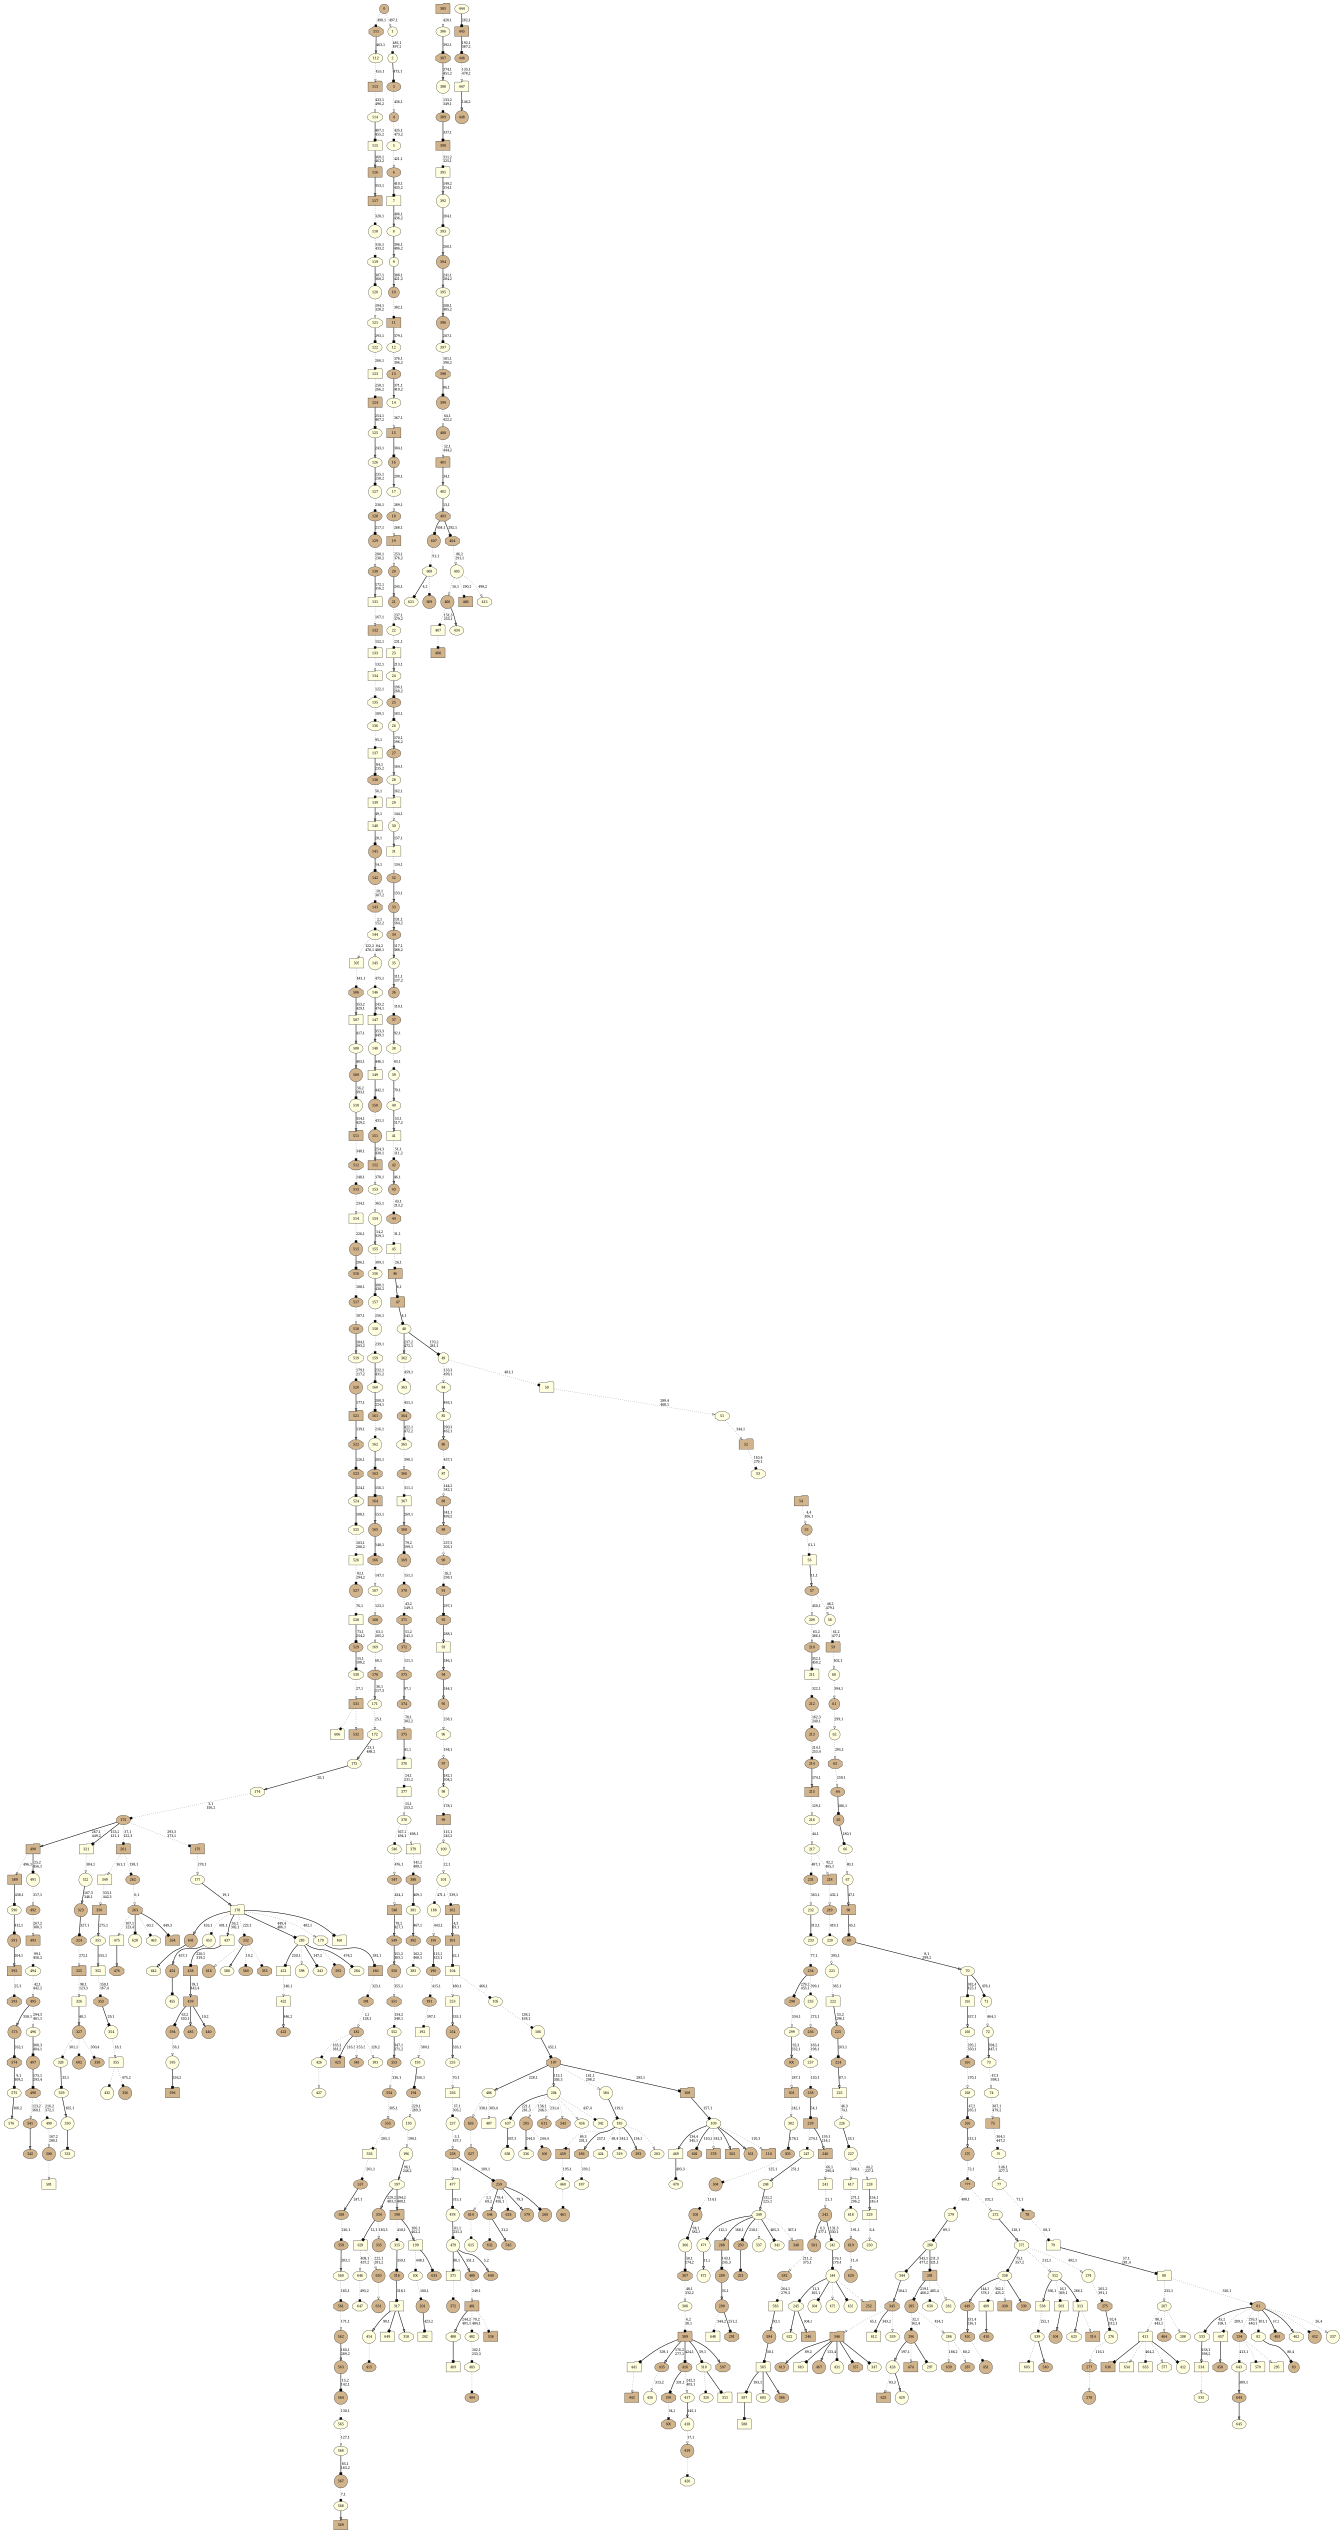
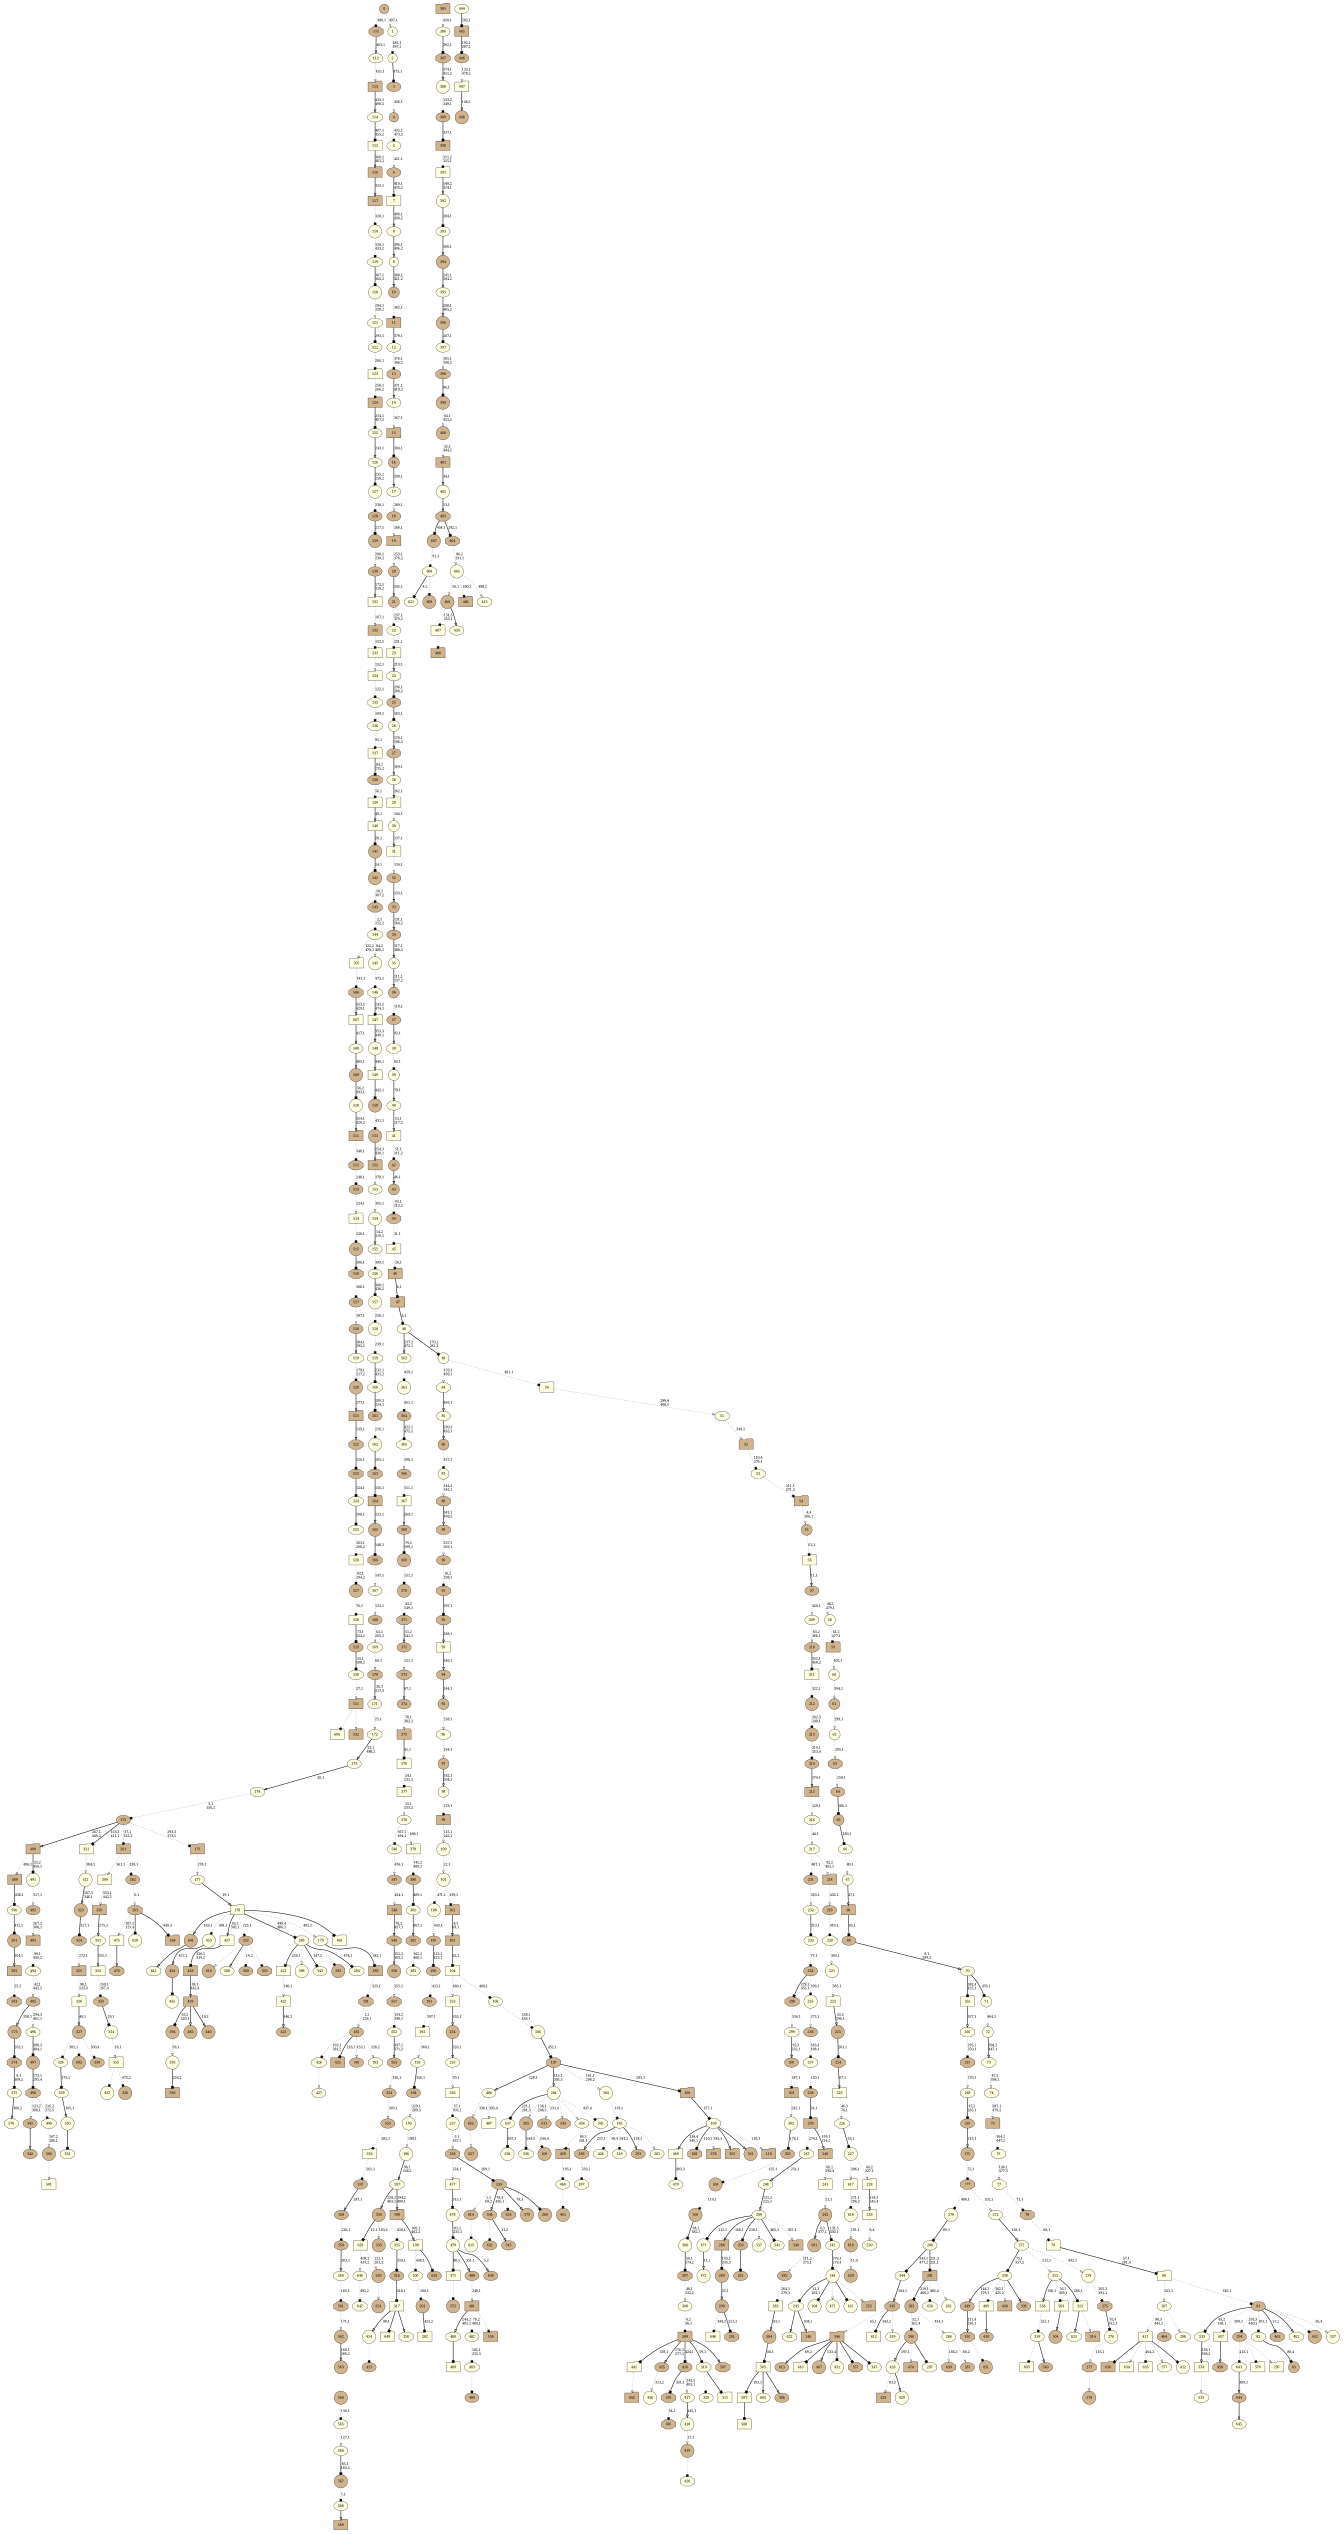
edge "113" -> "114": style dotted -> bold
edge "53" -> "54": added, label "211,1 371,3"
node "463": removed
edge "300" -> "301": arrowhead onormal -> box
edge "328" -> "329": label "33,1" -> "175,1"
edge "184" -> "185": style bold -> dotted
edge "563" -> "564": removed, label "15,2 142,1"
